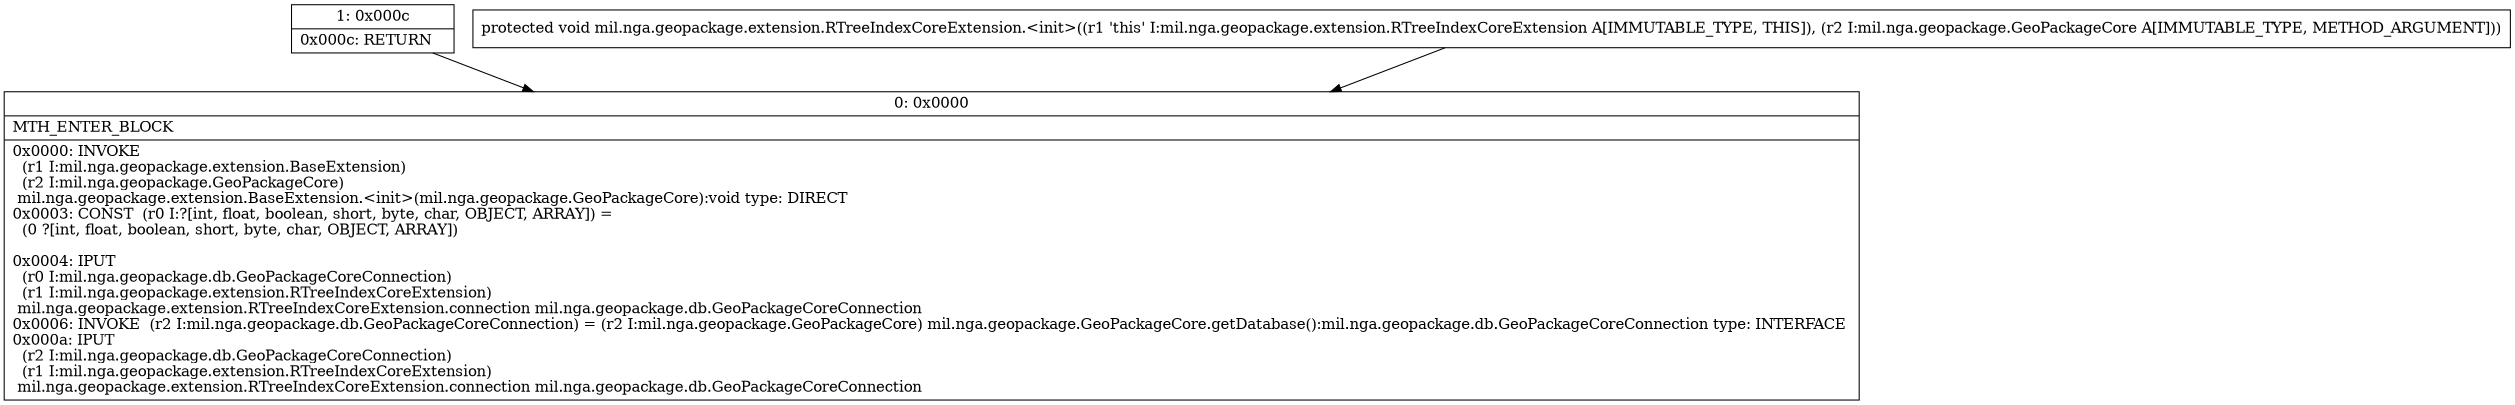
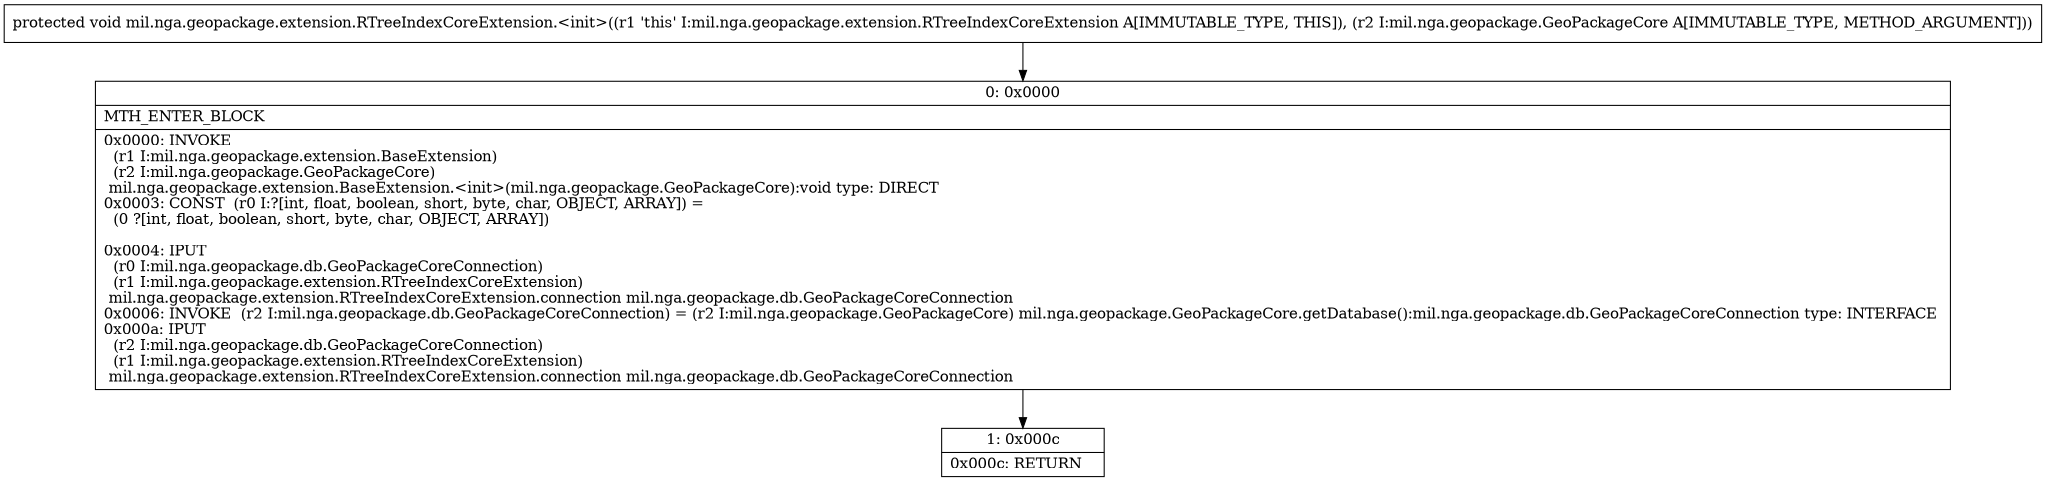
edge "1: 0x000c" -> "0: 0x0000": reversed
